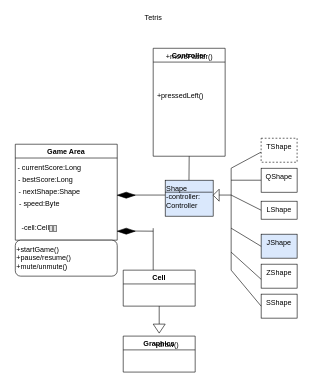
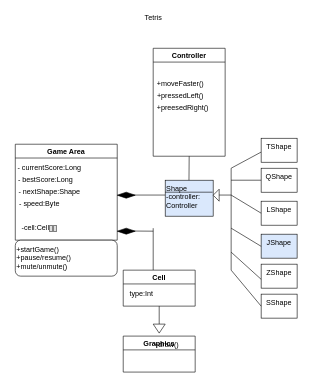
node "+moveFaster()": moved (189, 57) -> (180, 84)
node "+preesedRight()": added
node "TShape": style dashed -> solid
node "LShape": size 36x18 -> 36x24
node "type:Int": added
